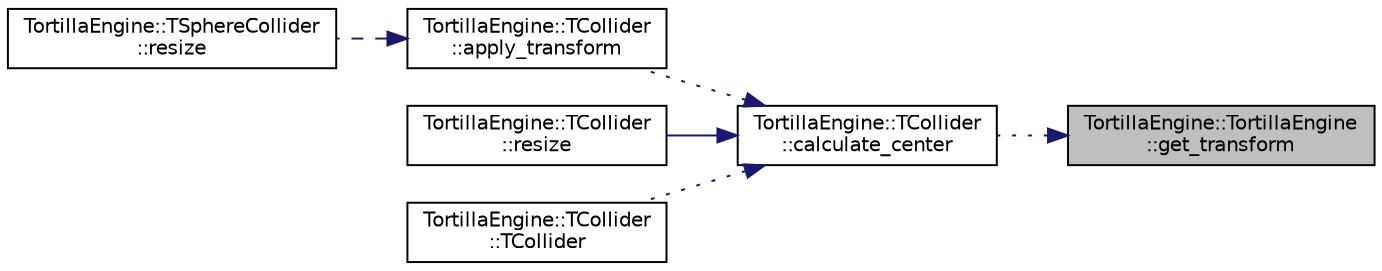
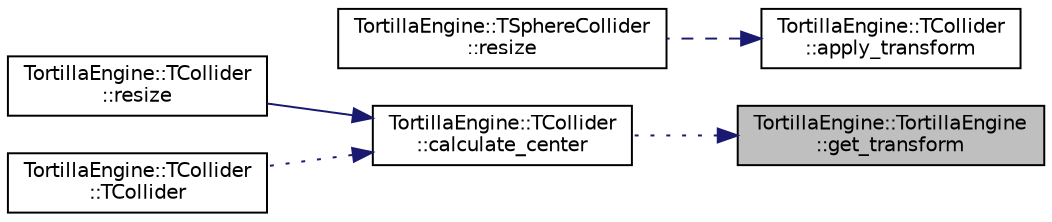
edge "TortillaEngine::TCollider ::apply_transform" -> "TortillaEngine::TCollider ::calculate_center": removed
